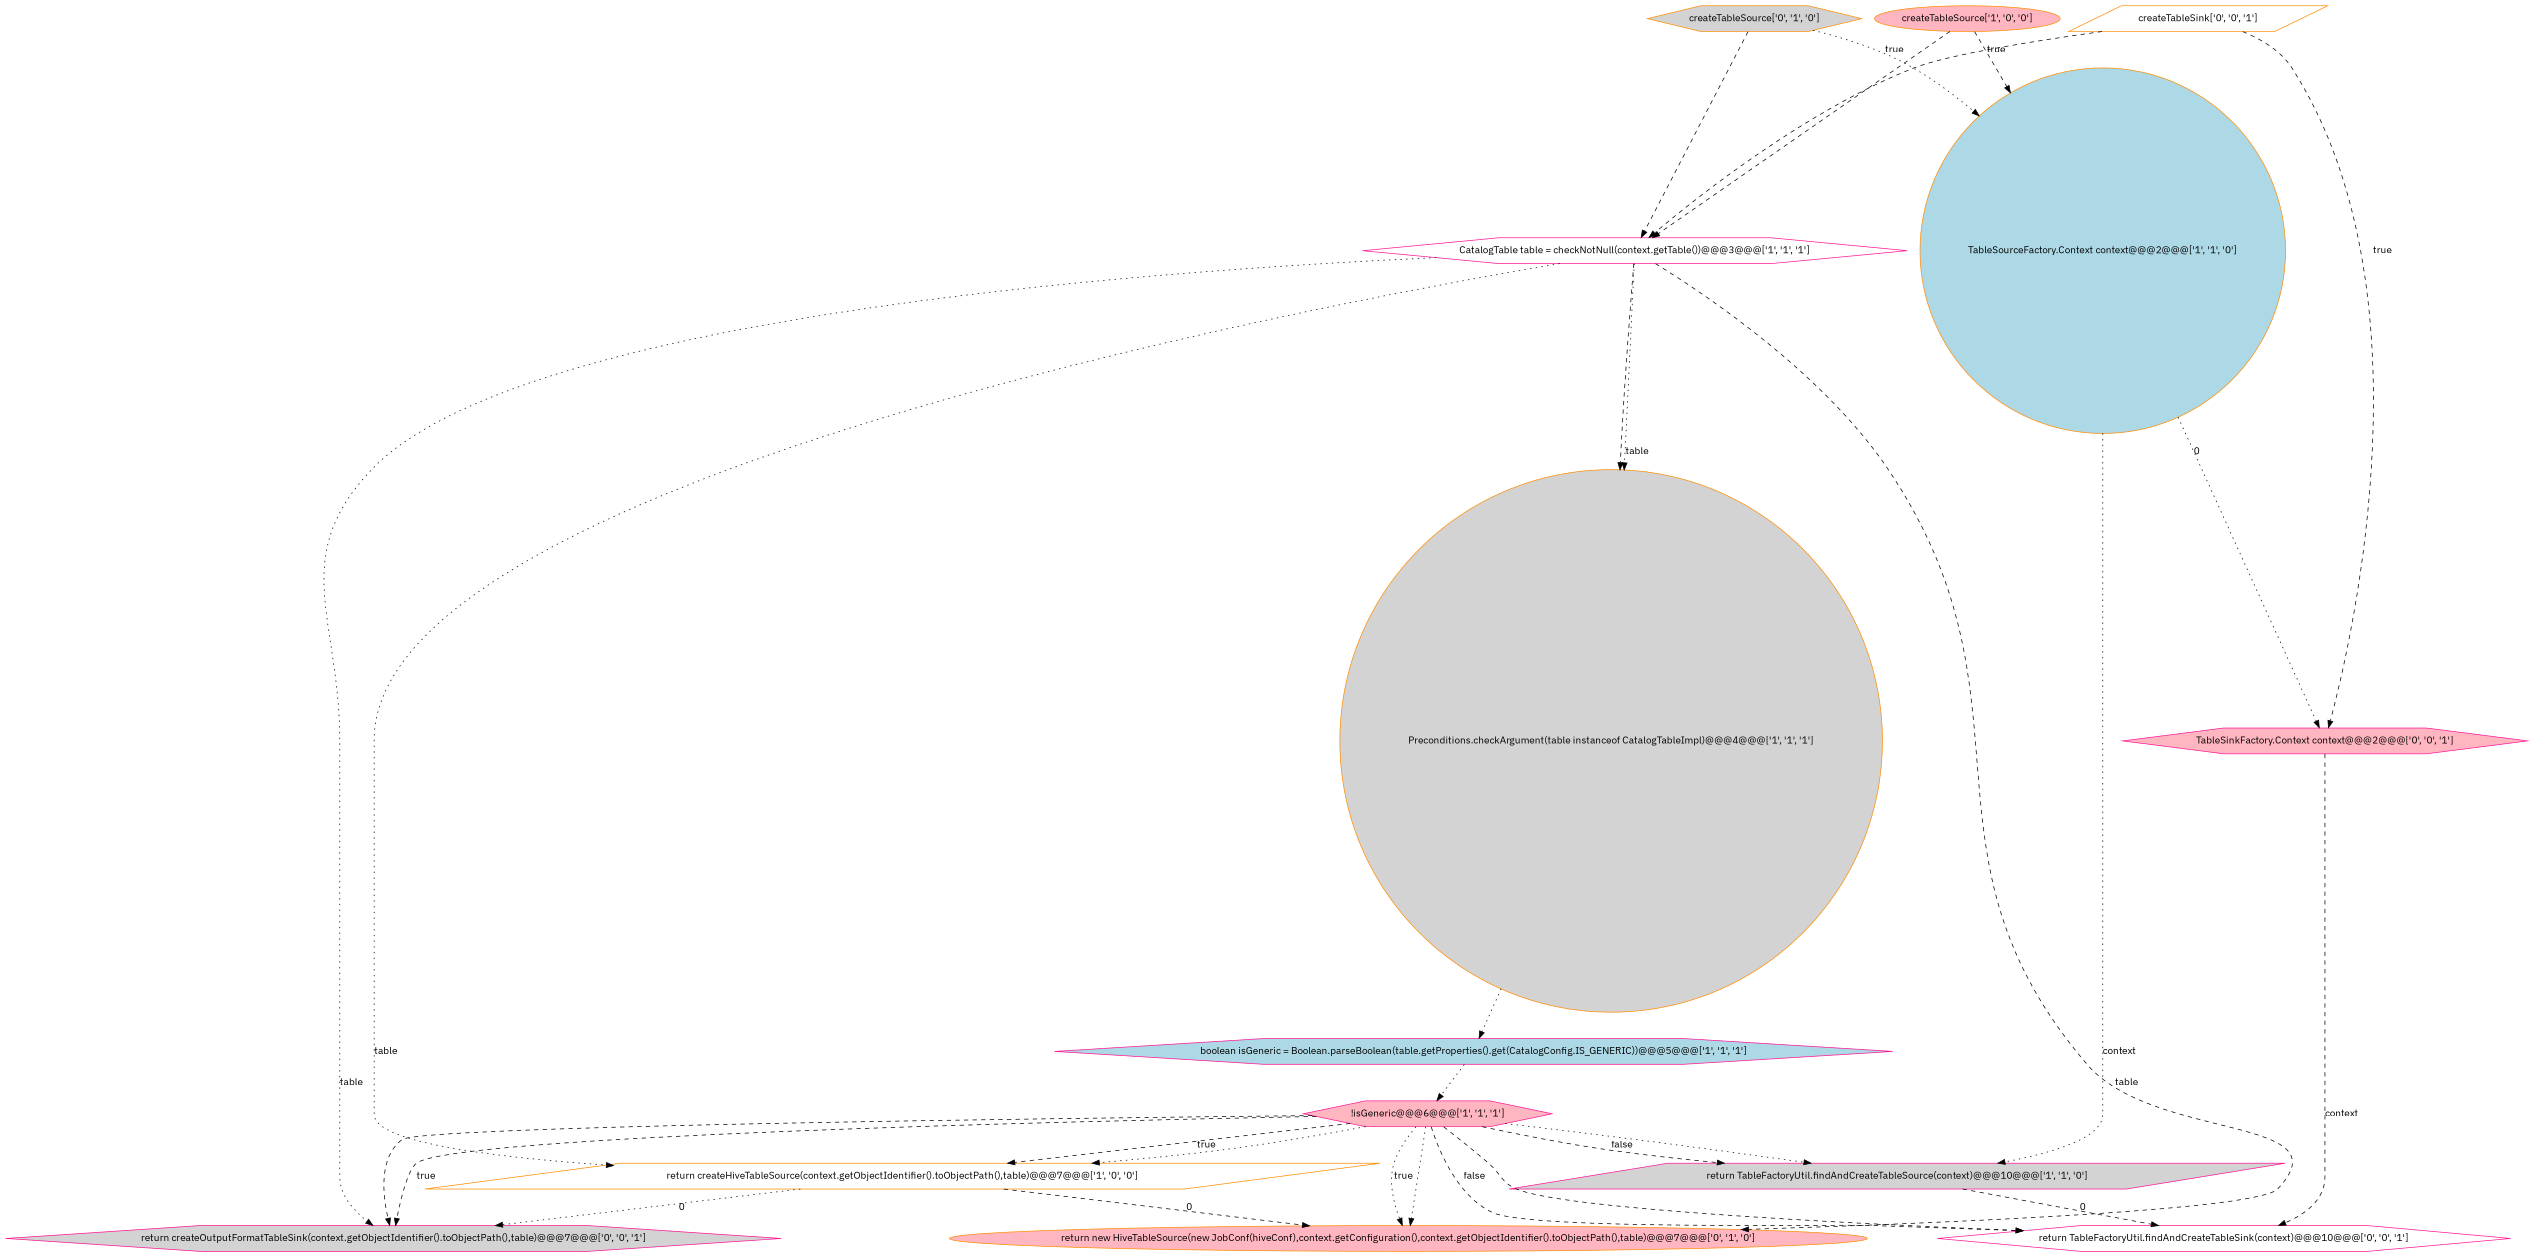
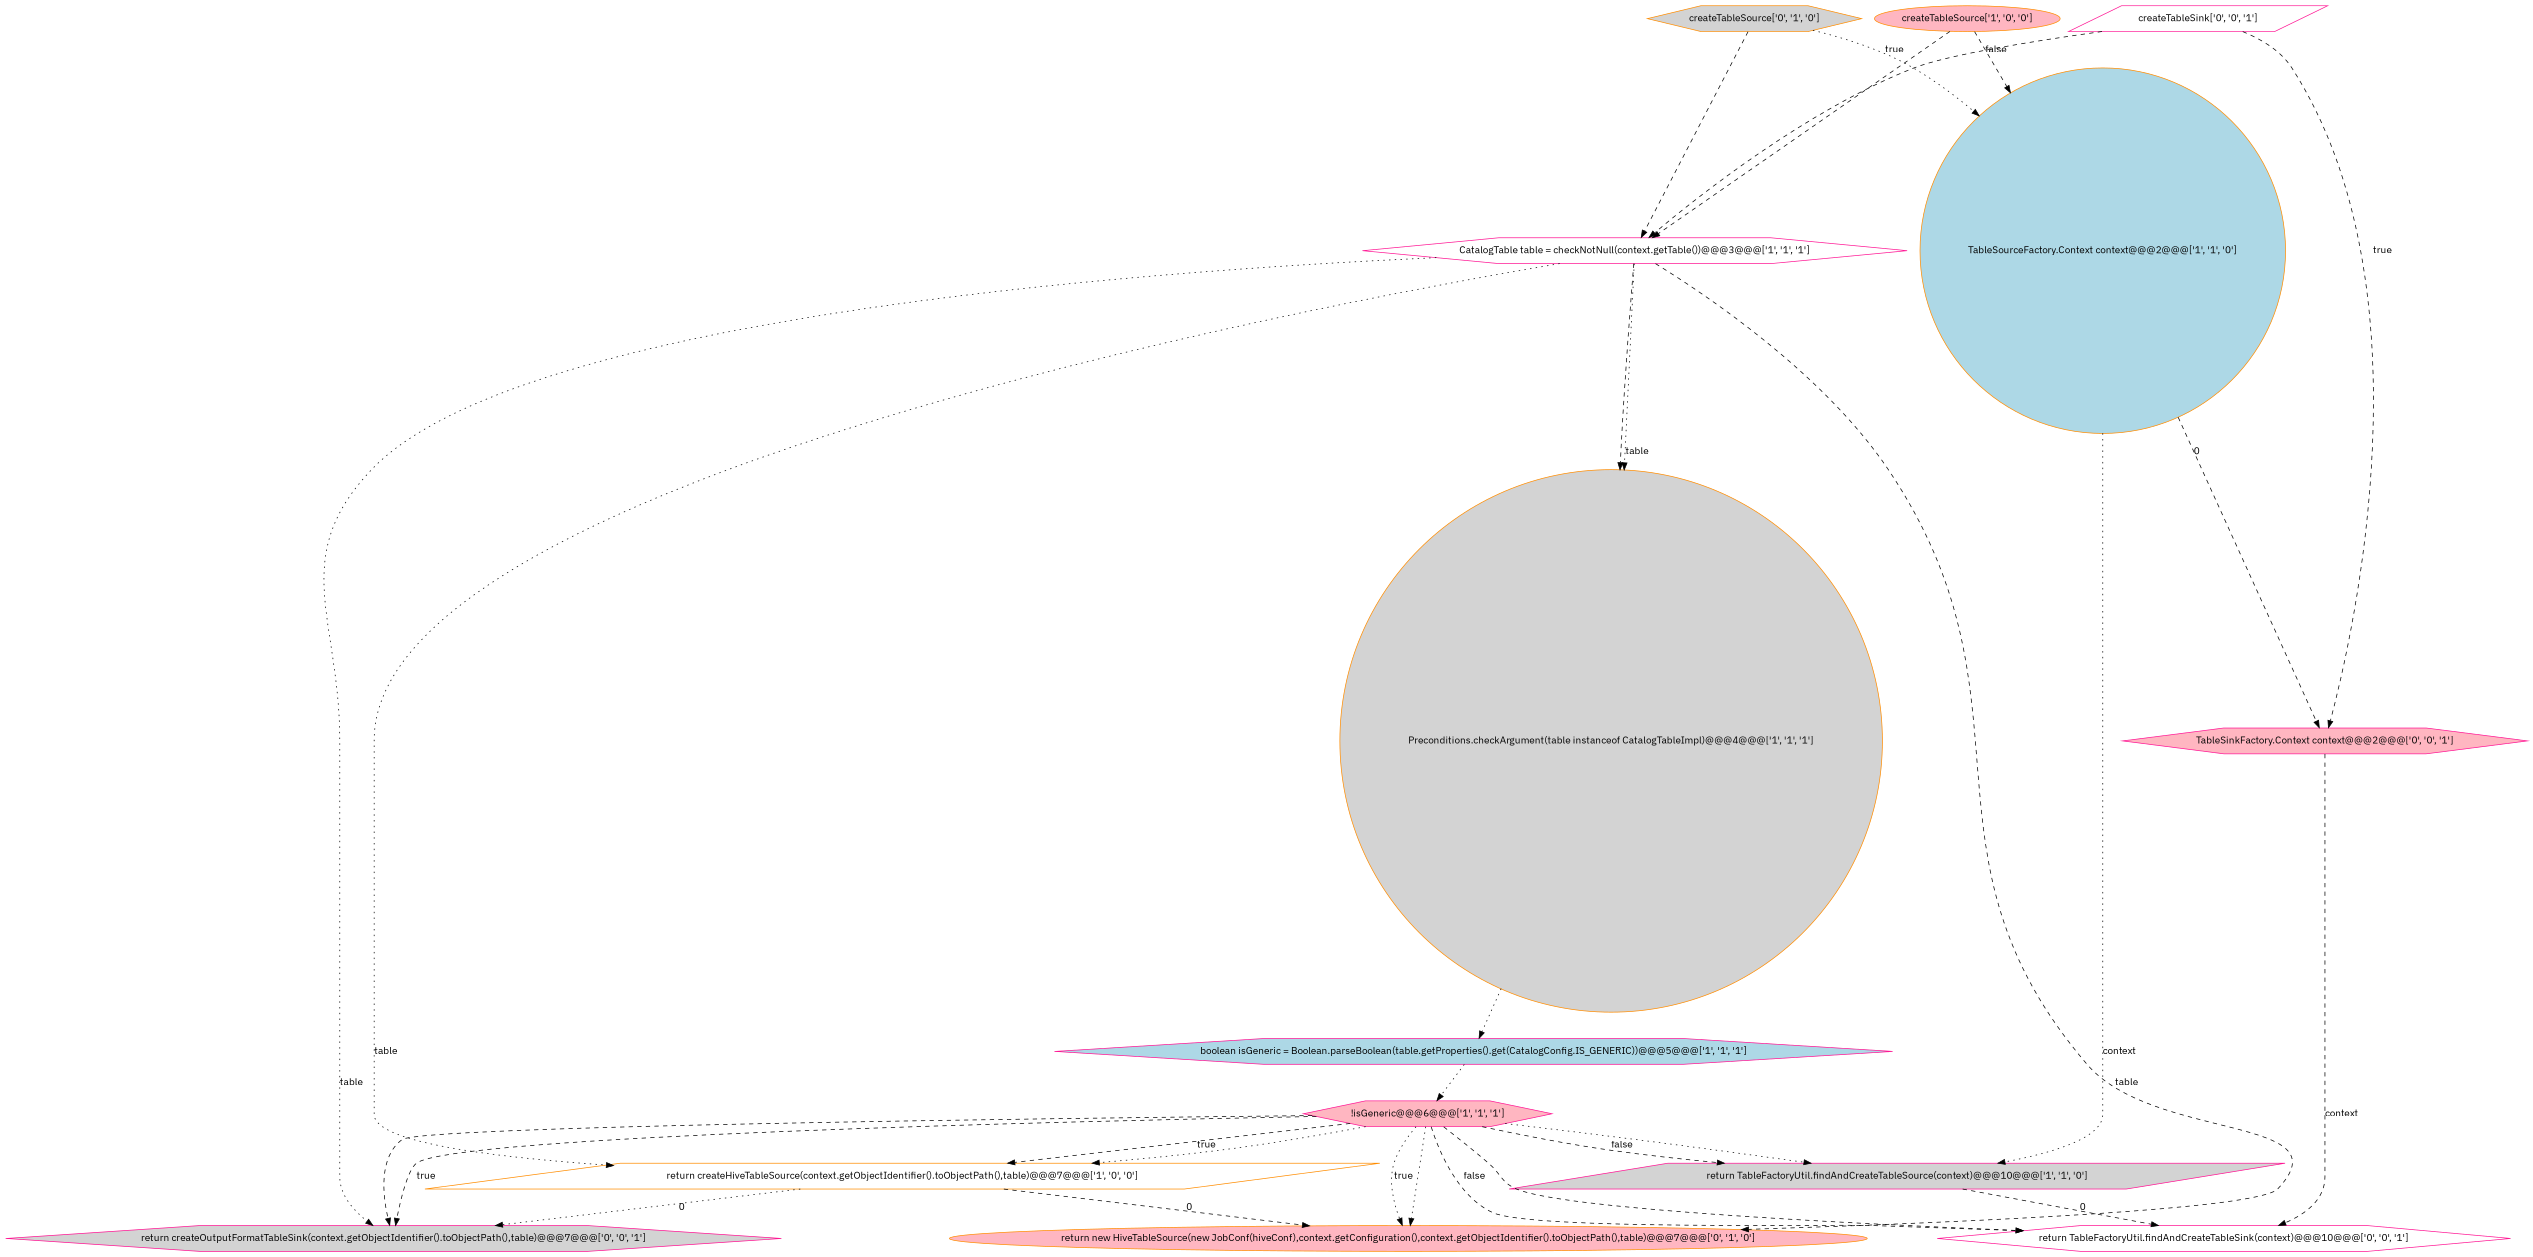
node "createTableSink['0', '0', '1']": color darkorange -> deeppink
edge "createTableSource['1', '0', '0']" -> "TableSourceFactory.Context context@@@2@@@['1', '1', '0']": label "true" -> "false"
edge "TableSourceFactory.Context context@@@2@@@['1', '1', '0']" -> "TableSinkFactory.Context context@@@2@@@['0', '0', '1']": style dotted -> dashed
